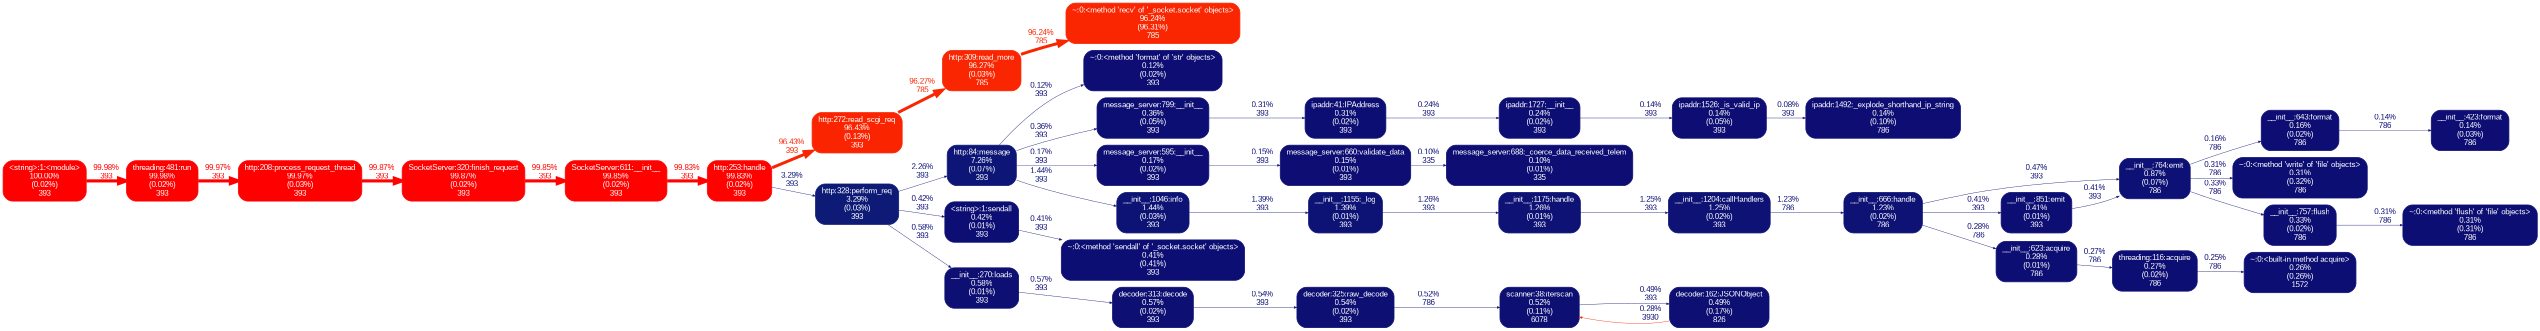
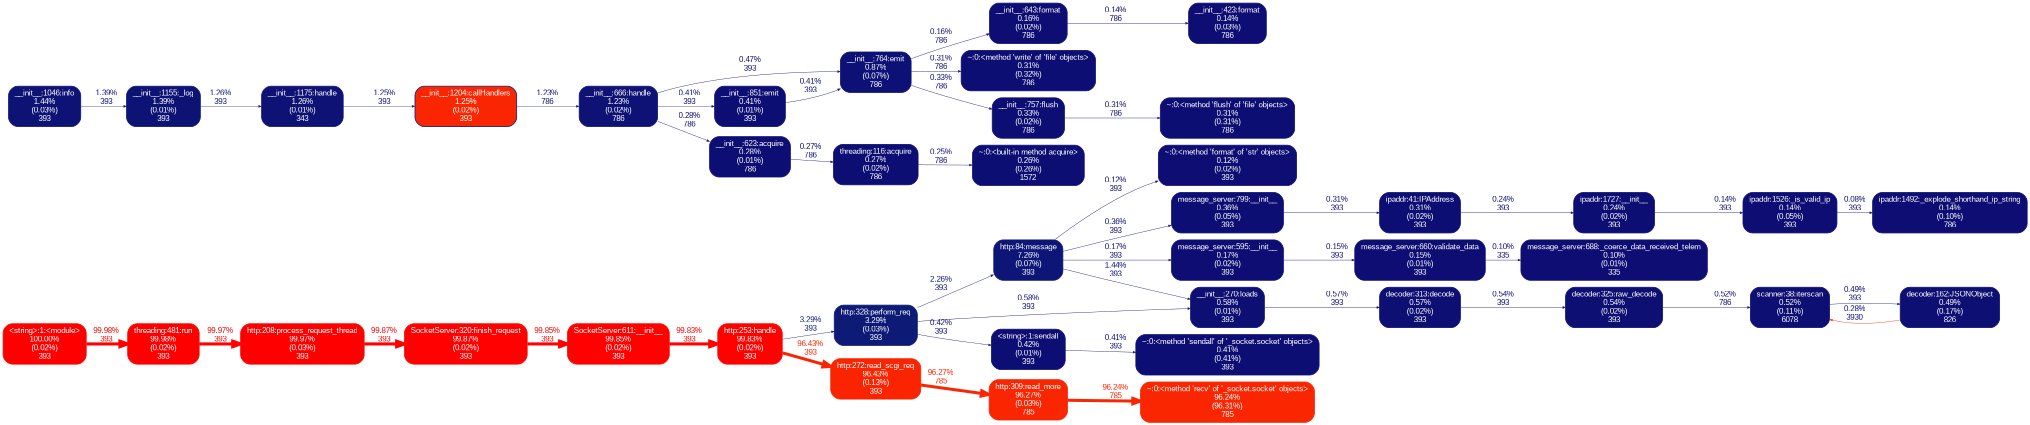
edge "http:84:message 7.26% (0.07%) 393" -> "__init__:1046:info 1.44% (0.03%) 393": now "http:84:message 7.26% (0.07%) 393" -> "__init__:270:loads 0.58% (0.01%) 393"
node "__init__:1175:handle 1.26% (0.01%) 393": label "__init__:1175:handle 1.26% (0.01%) 393" -> "__init__:1175:handle 1.26% (0.01%) 343"
node "__init__:1204:callHandlers 1.25% (0.02%) 393": fillcolor #0d1274 -> #f92601
